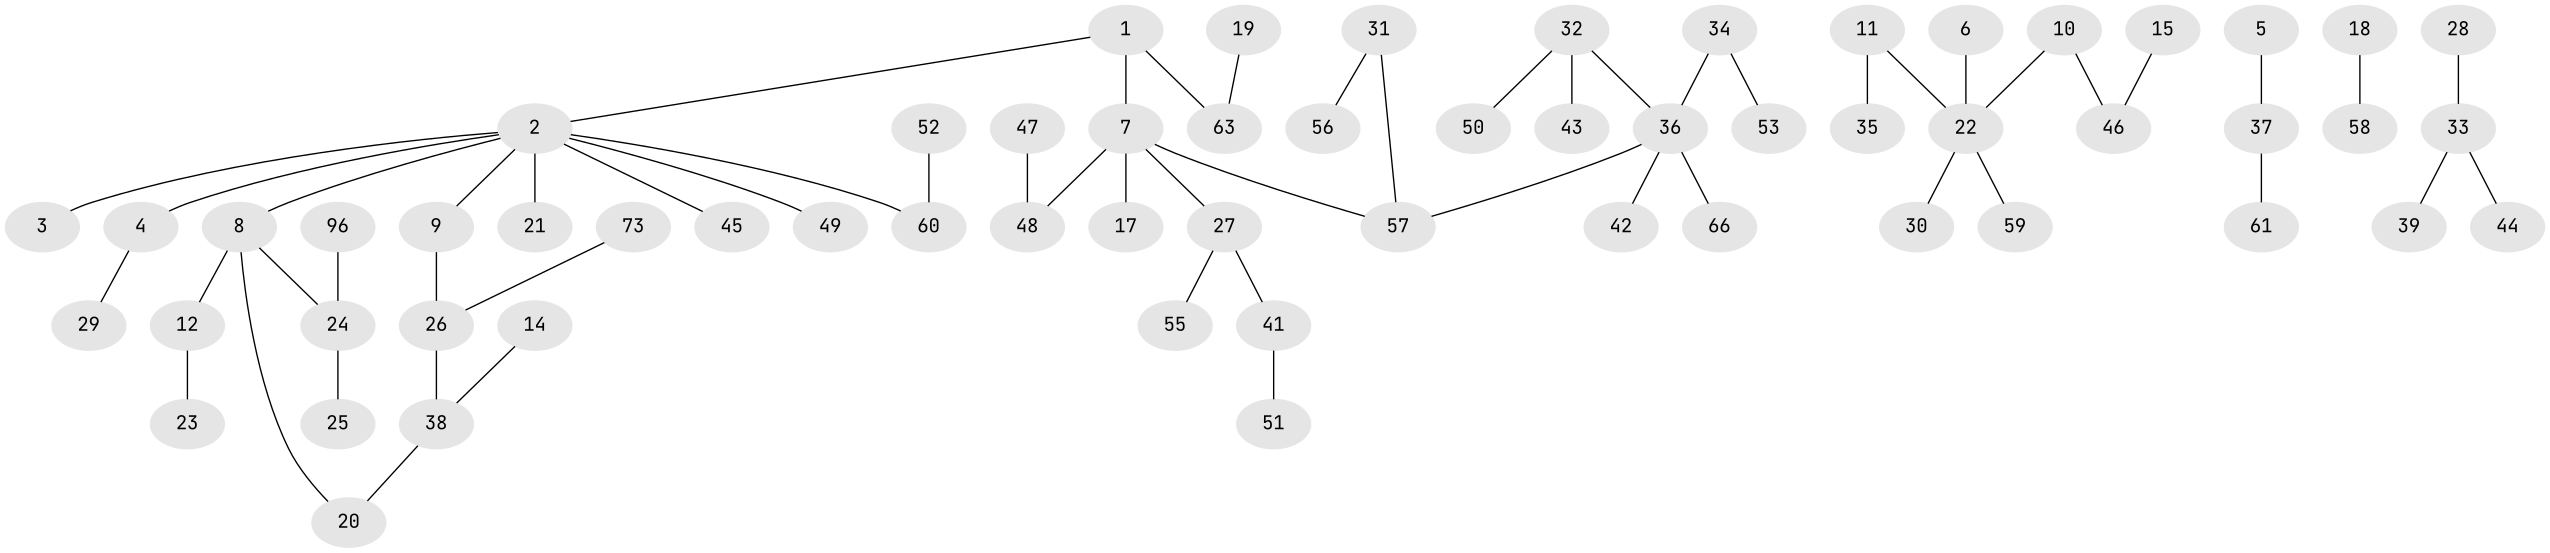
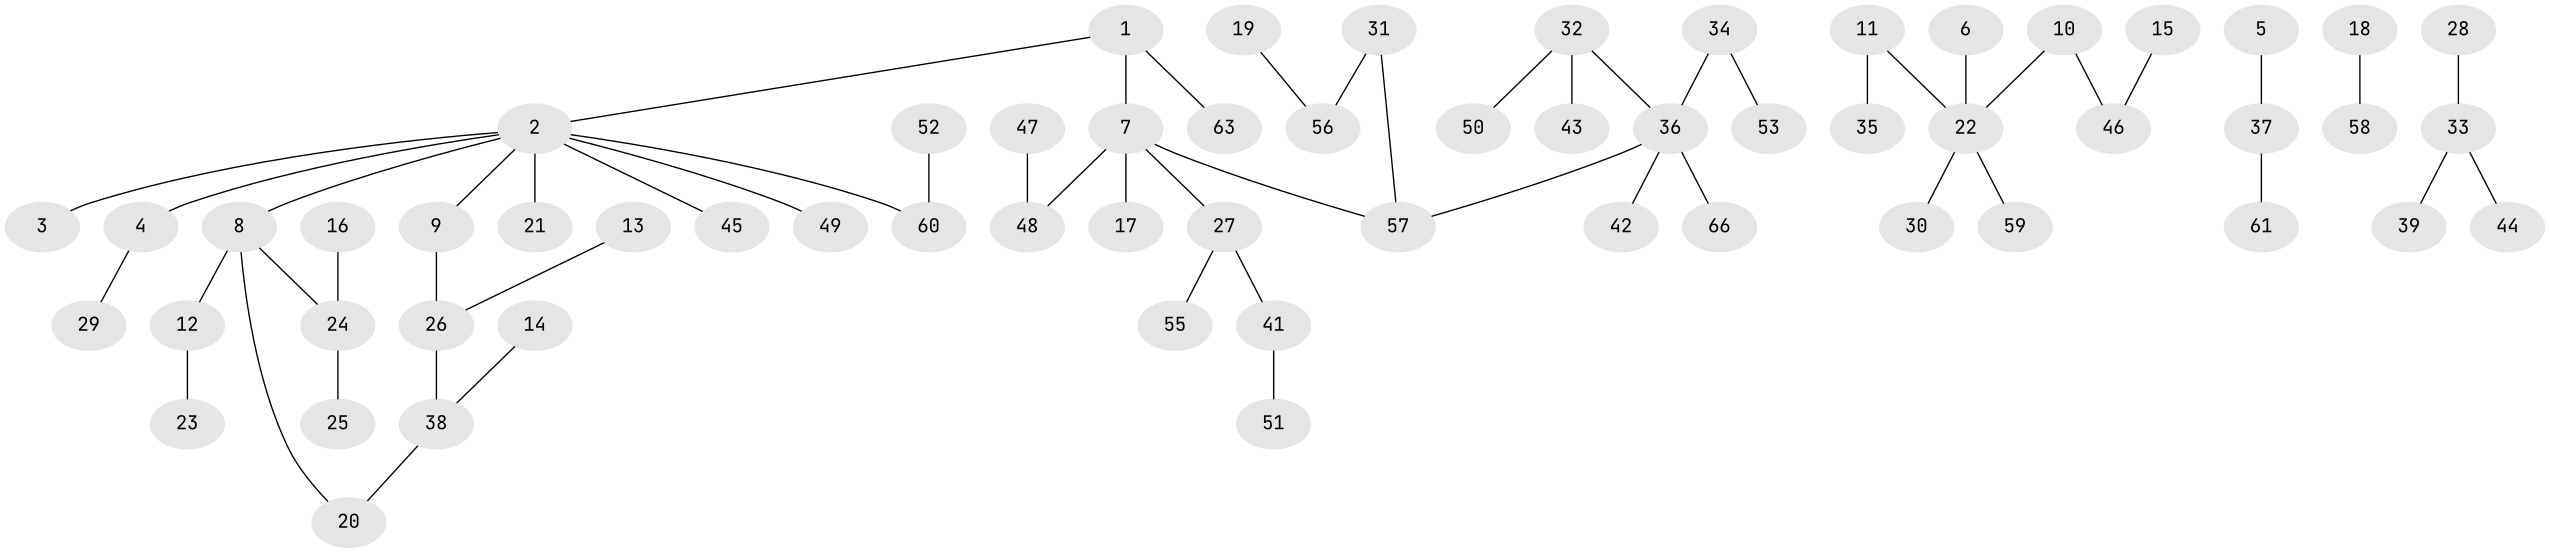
edge "19" -- "63": now "19" -- "56"
node "96": label "96" -> "16"
node "73": label "73" -> "13"
